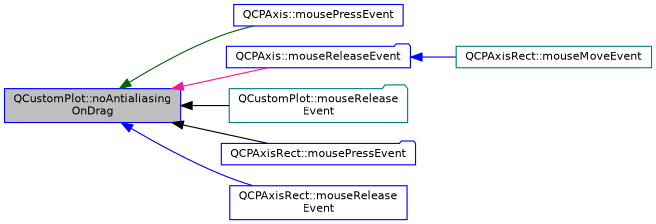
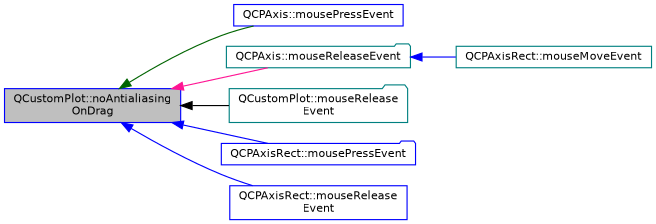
node "QCPAxis::mouseReleaseEvent": color blue -> teal
edge "QCPAxisRect::mousePressEvent" -> "QCustomPlot::noAntialiasing OnDrag": color black -> blue
